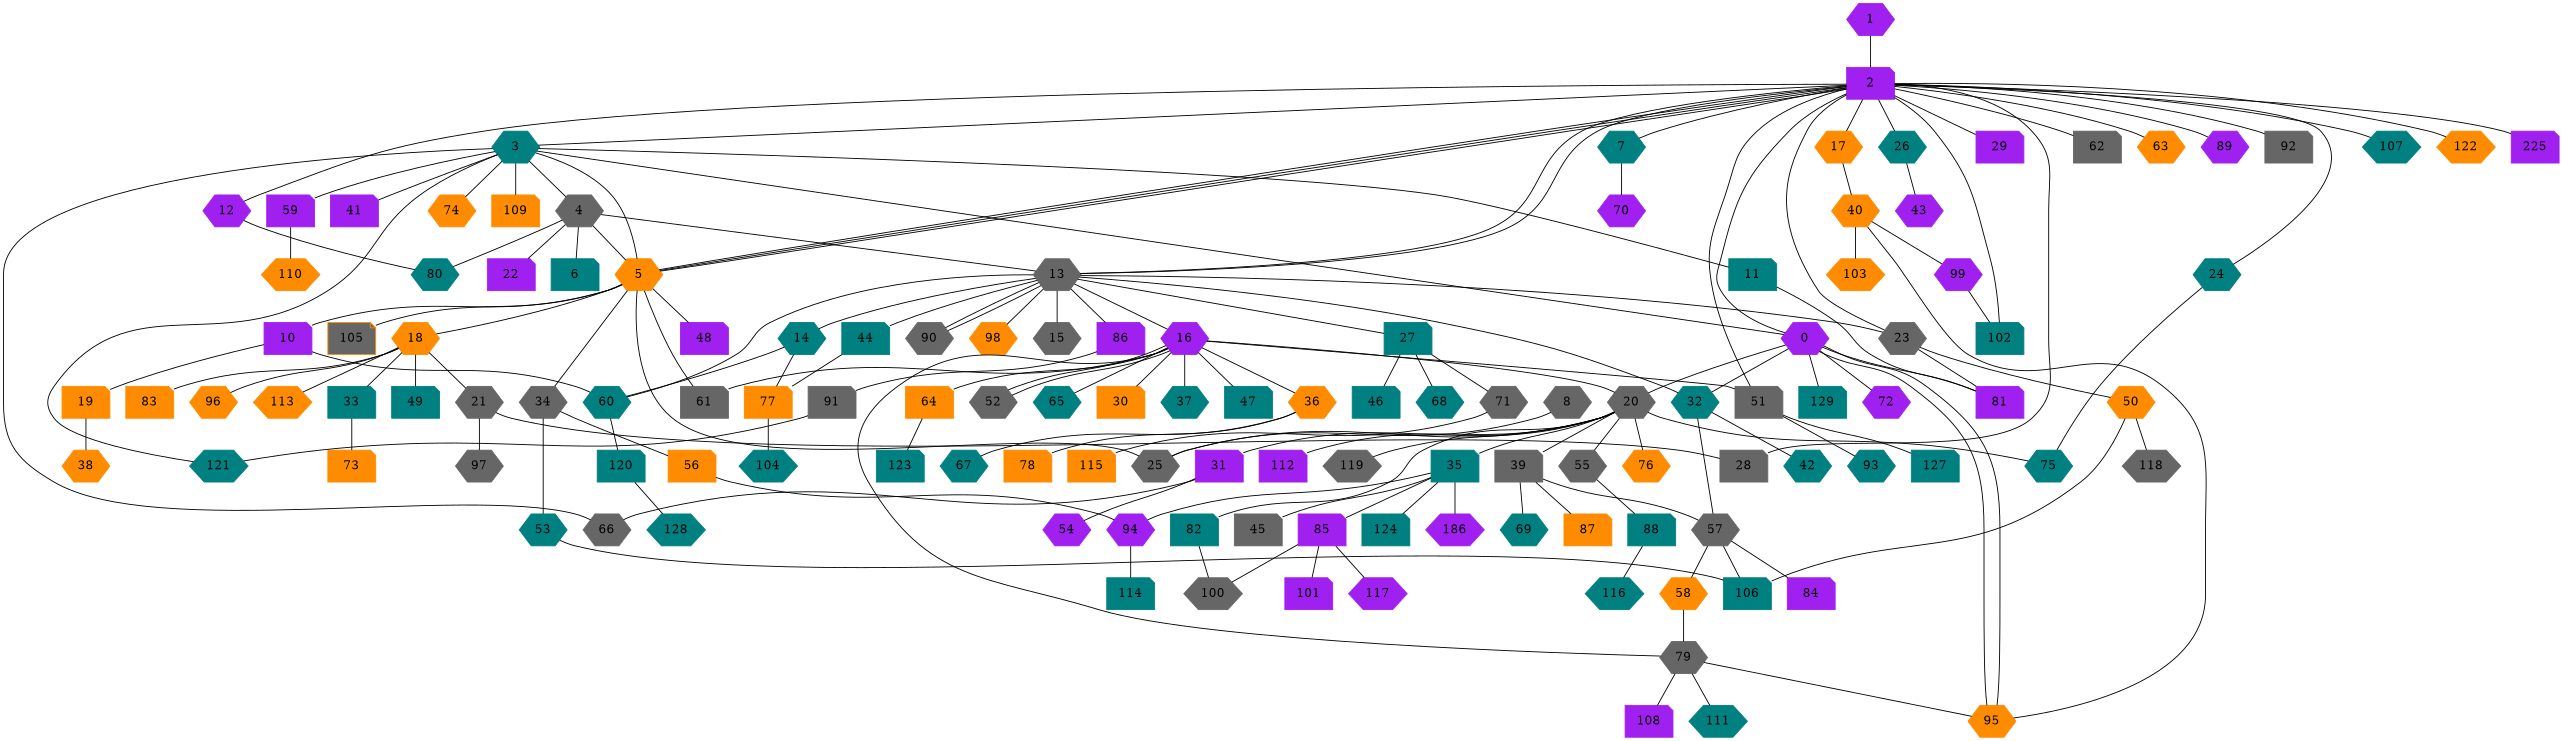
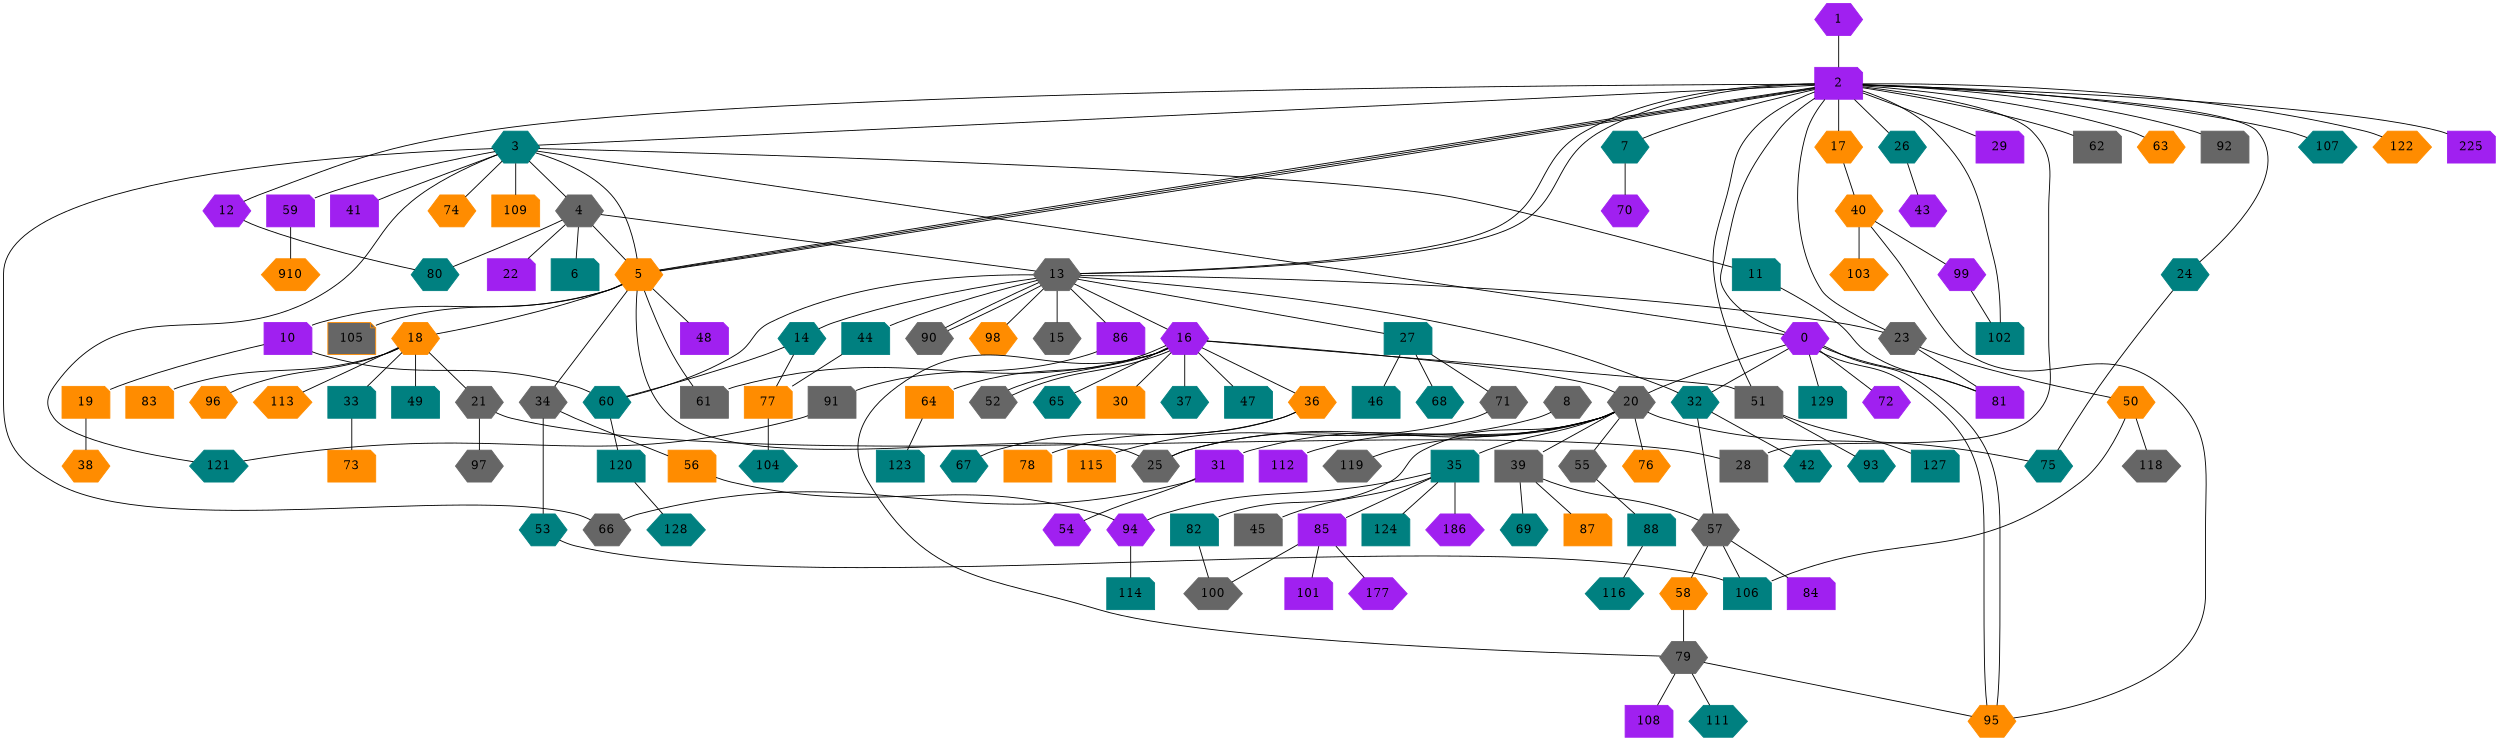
node "89": removed
node "110": label "110" -> "910"
node "117": label "117" -> "177"
